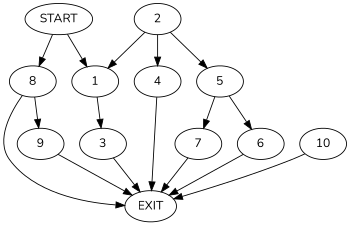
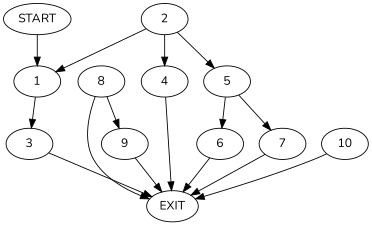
edge "START" -> "8": removed
